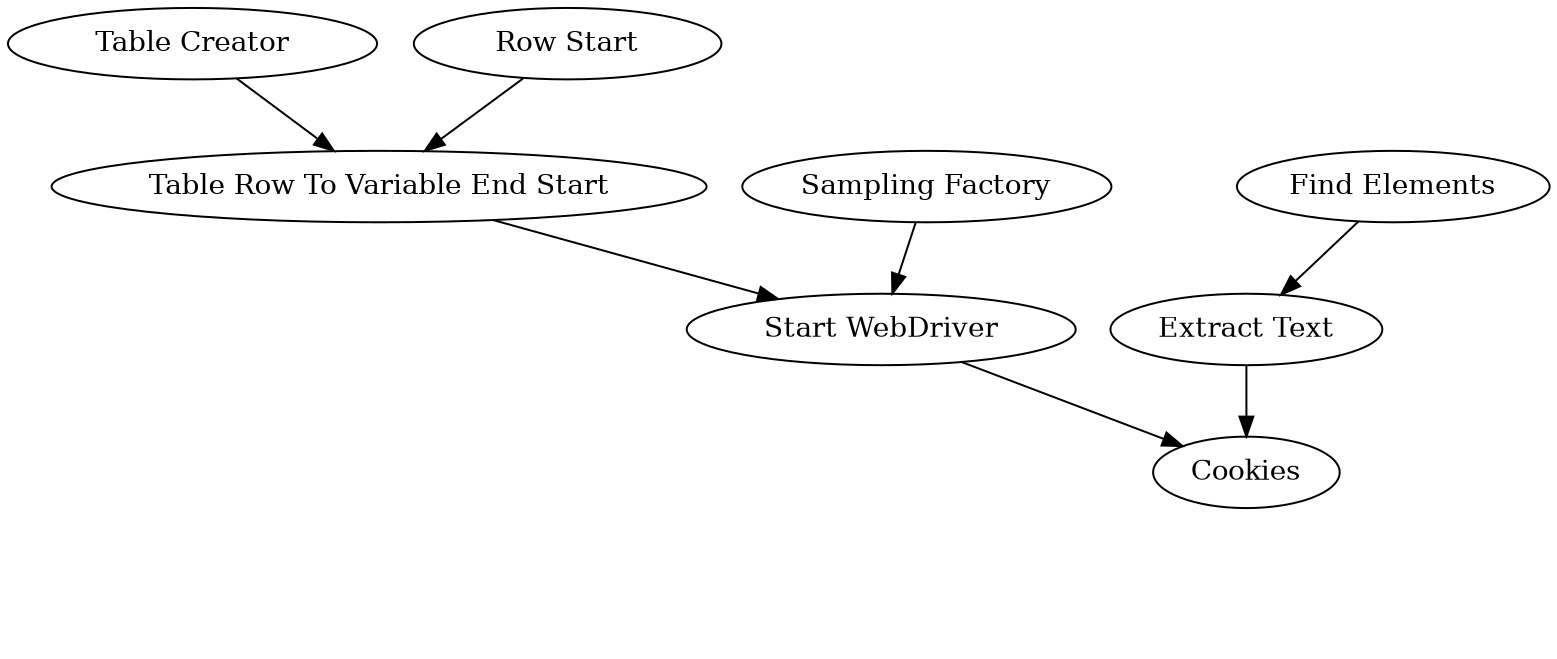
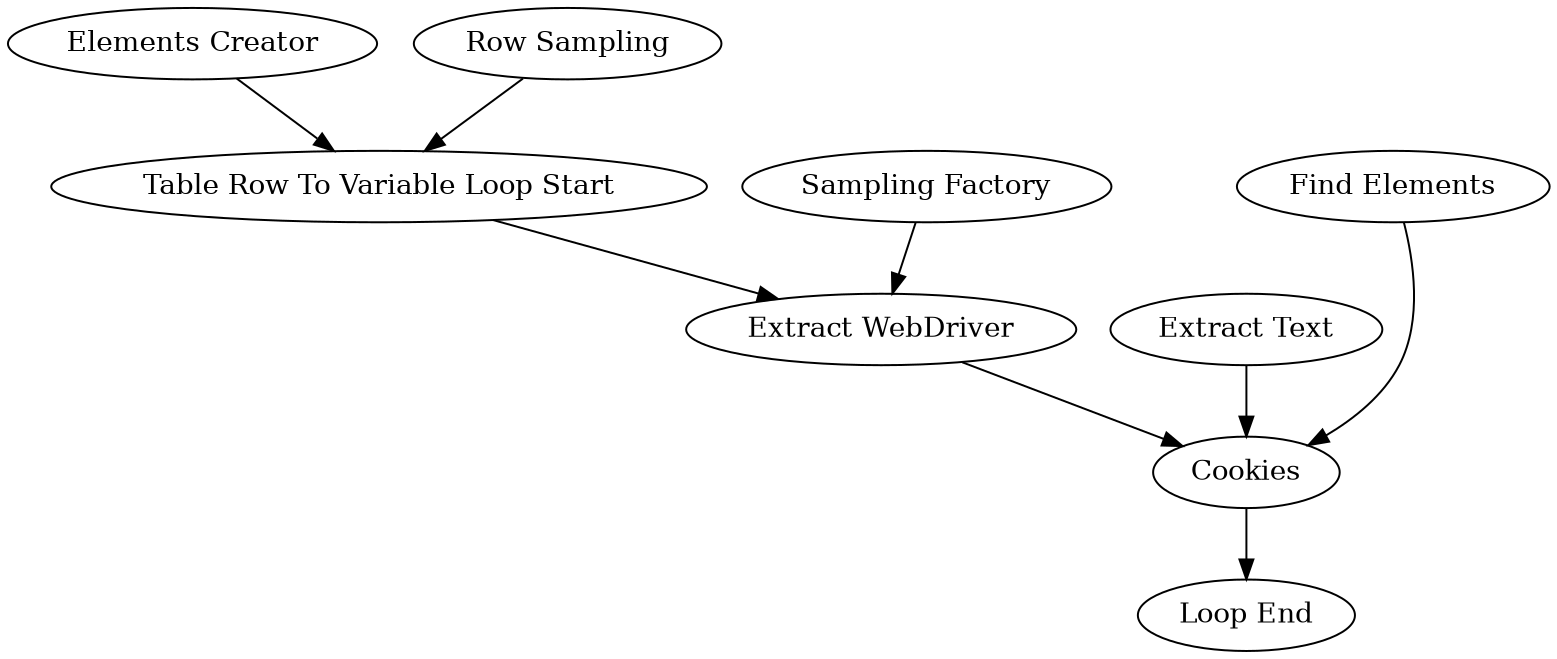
node "Table Creator": label "Table Creator" -> "Elements Creator"
node "Row Start": label "Row Start" -> "Row Sampling"
node "Table Row To Variable End Start": label "Table Row To Variable End Start" -> "Table Row To Variable Loop Start"
edge "Find Elements" -> "Extract Text": now "Find Elements" -> "Cookies"
node "Start WebDriver": label "Start WebDriver" -> "Extract WebDriver"
node "Loop End": added
